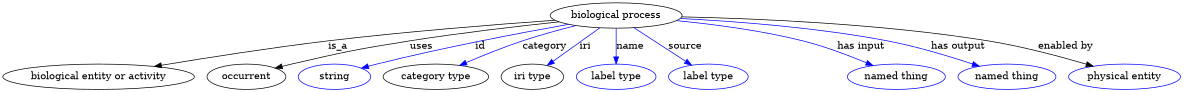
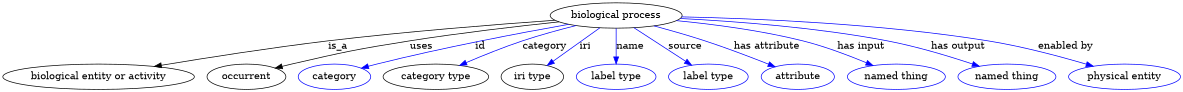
edge "biological process" -> "physical entity": color black -> blue
node "string": label "string" -> "category"
node "attribute": added
